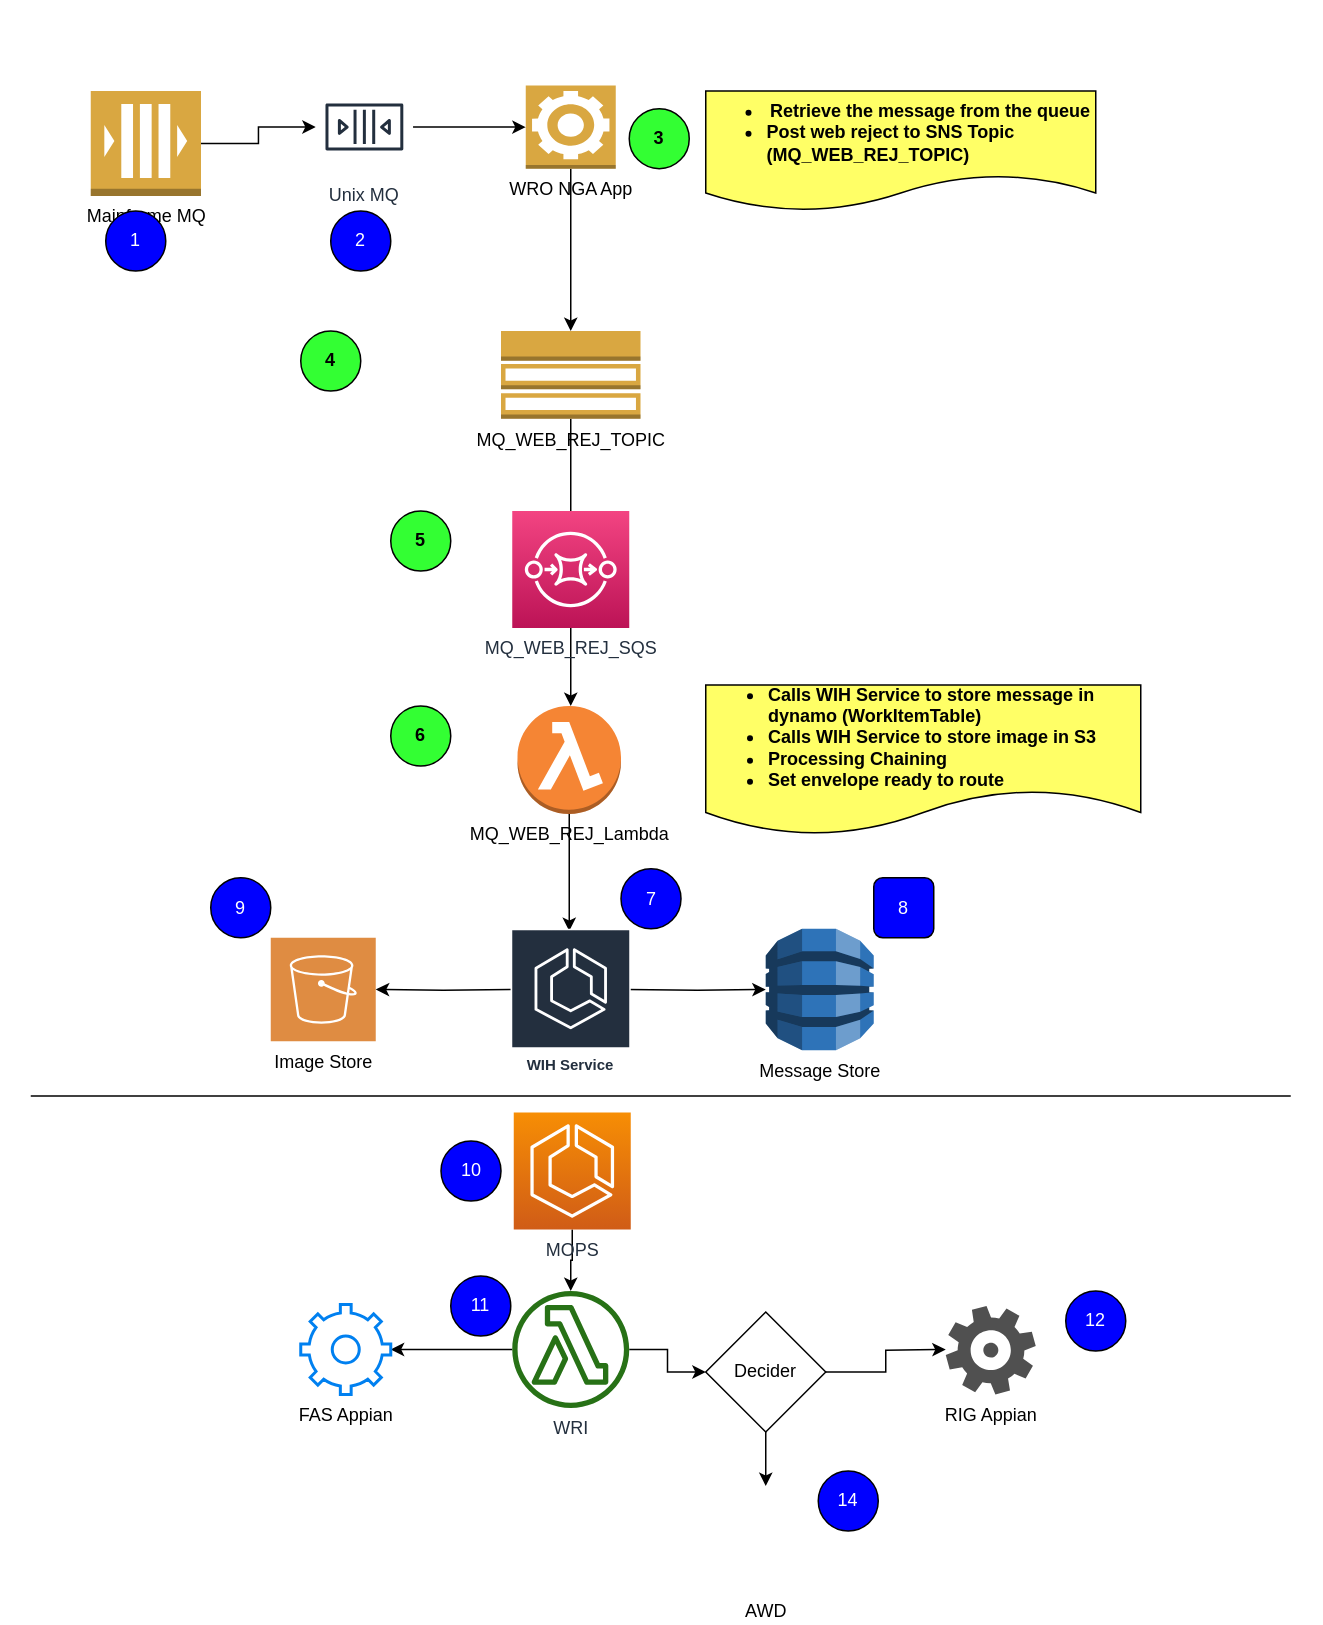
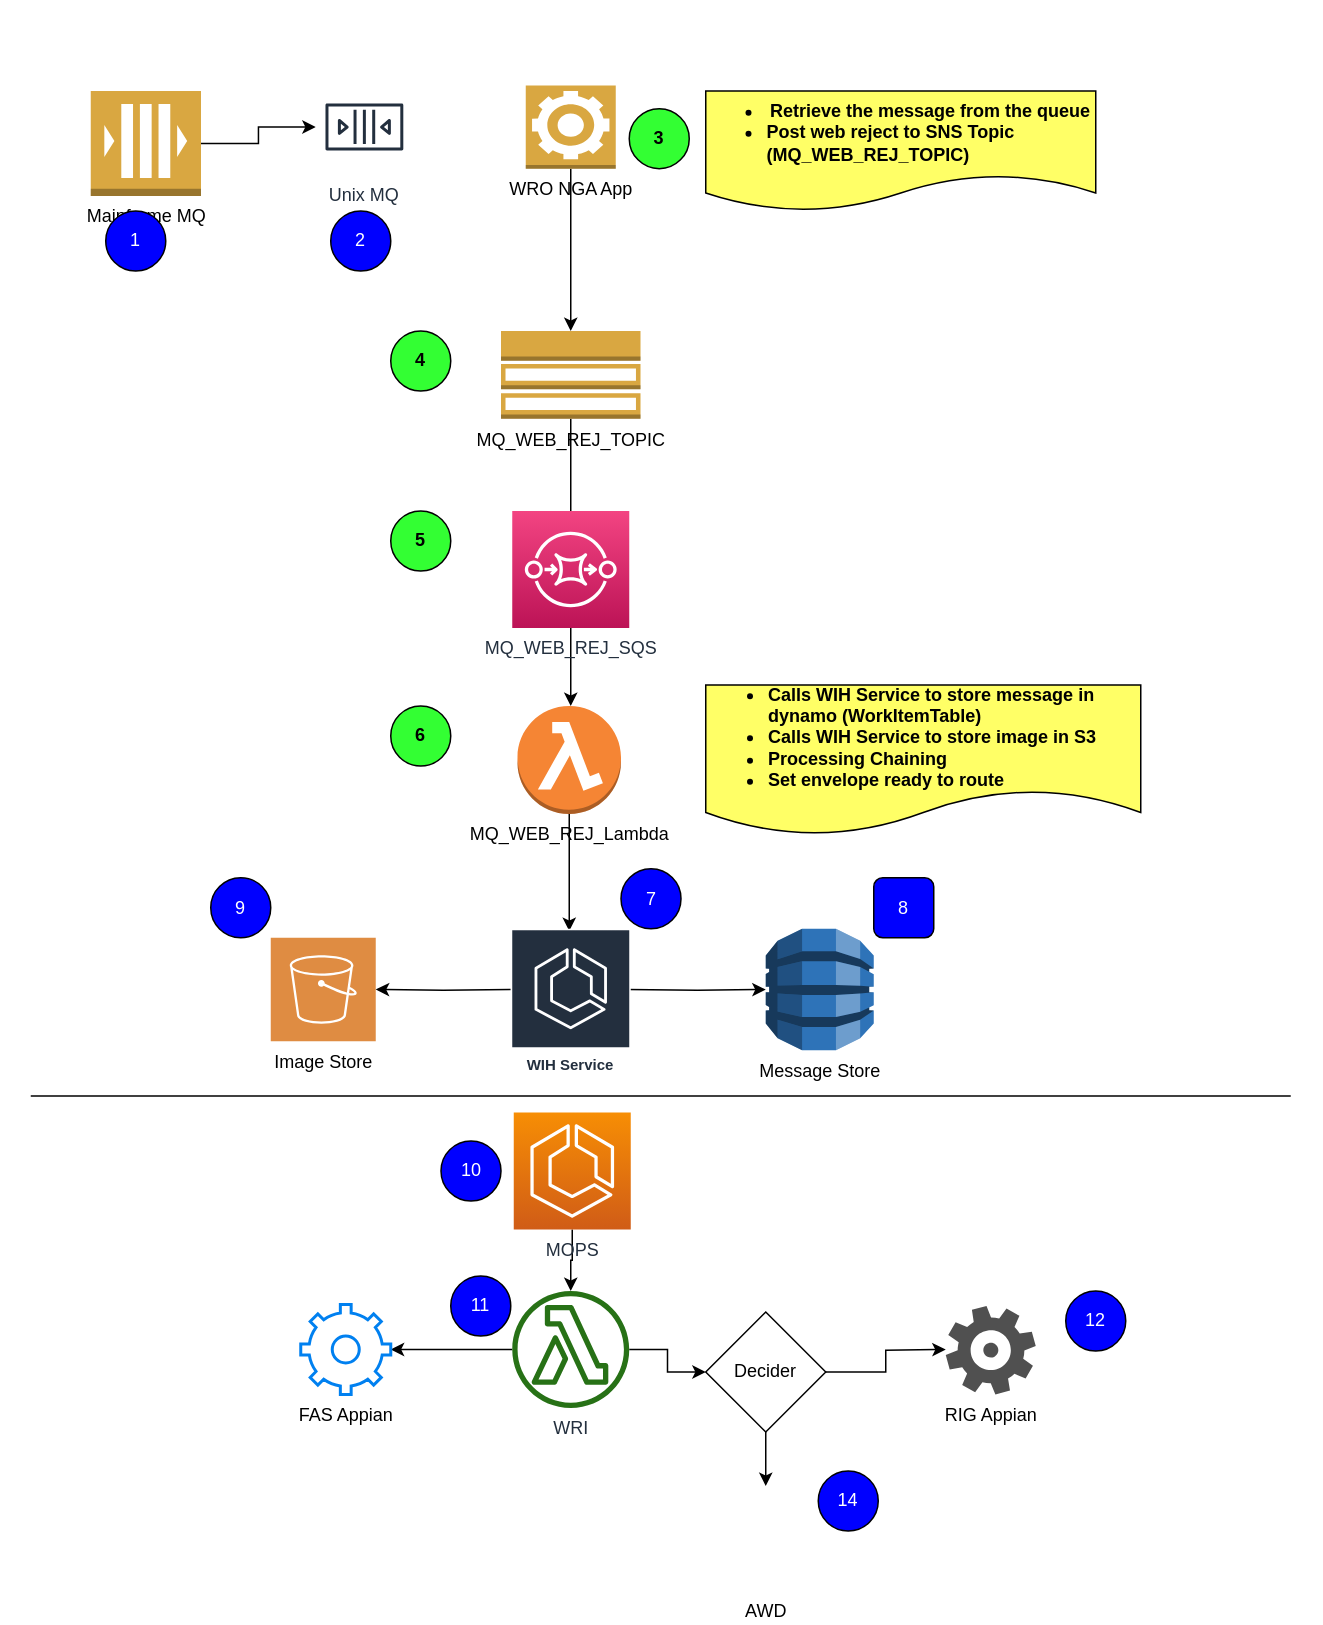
edge "Unix MQ" -> "WRO NGA App": removed
node "4": moved (331, 361) -> (421, 361)
